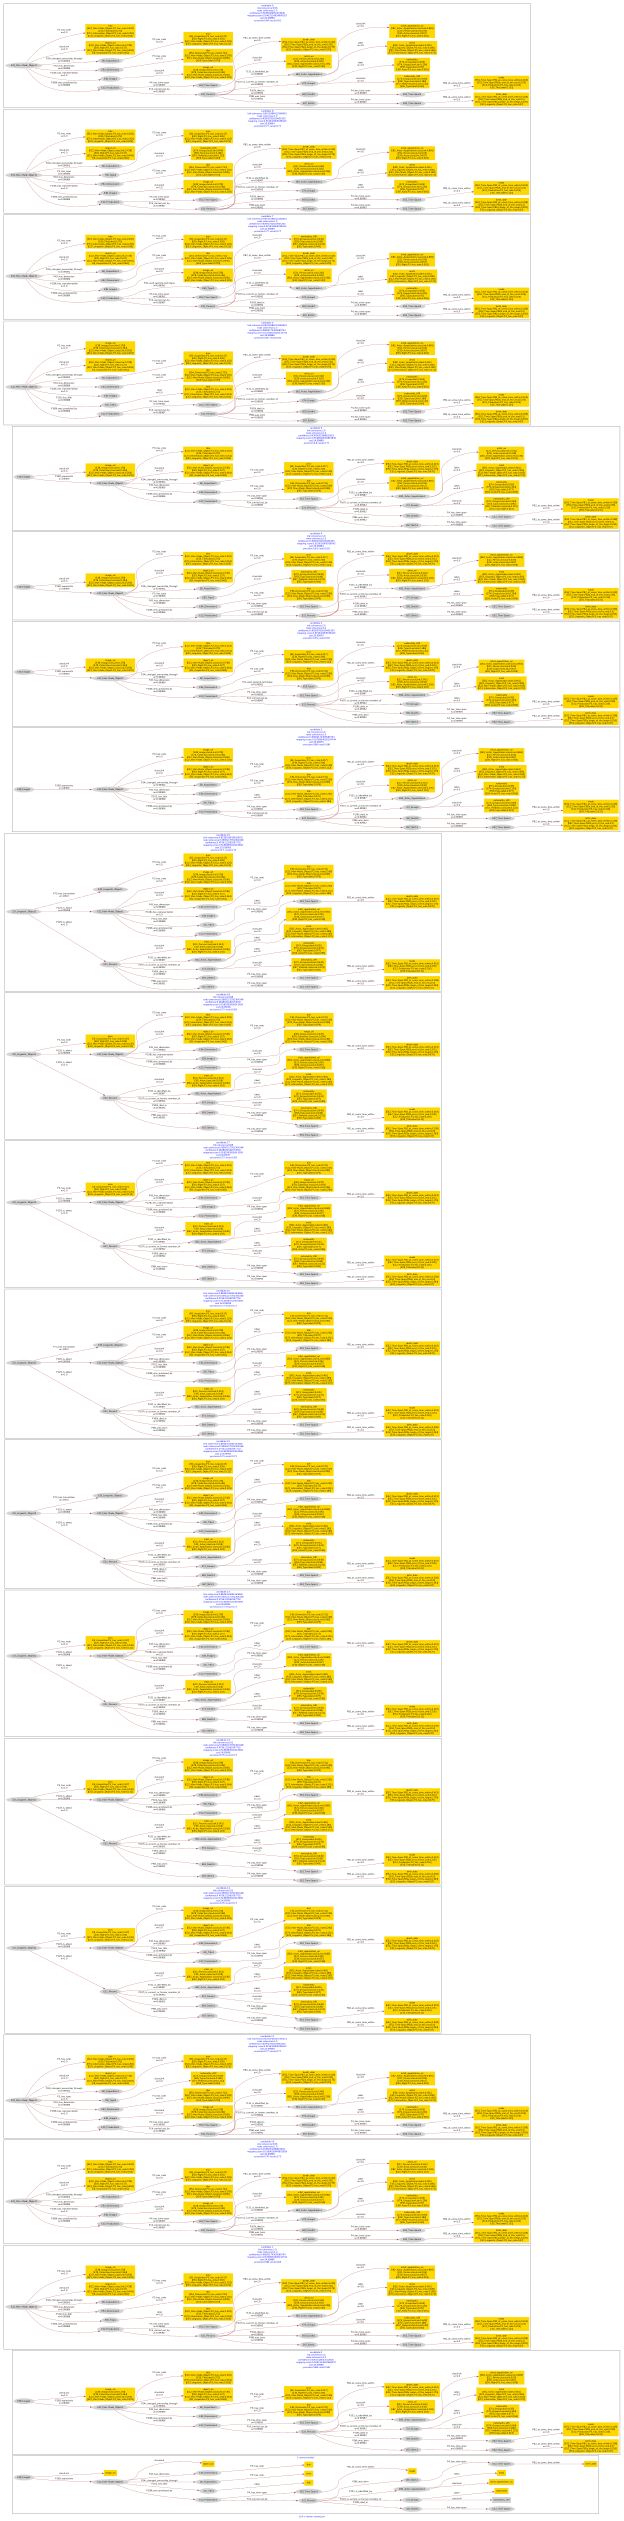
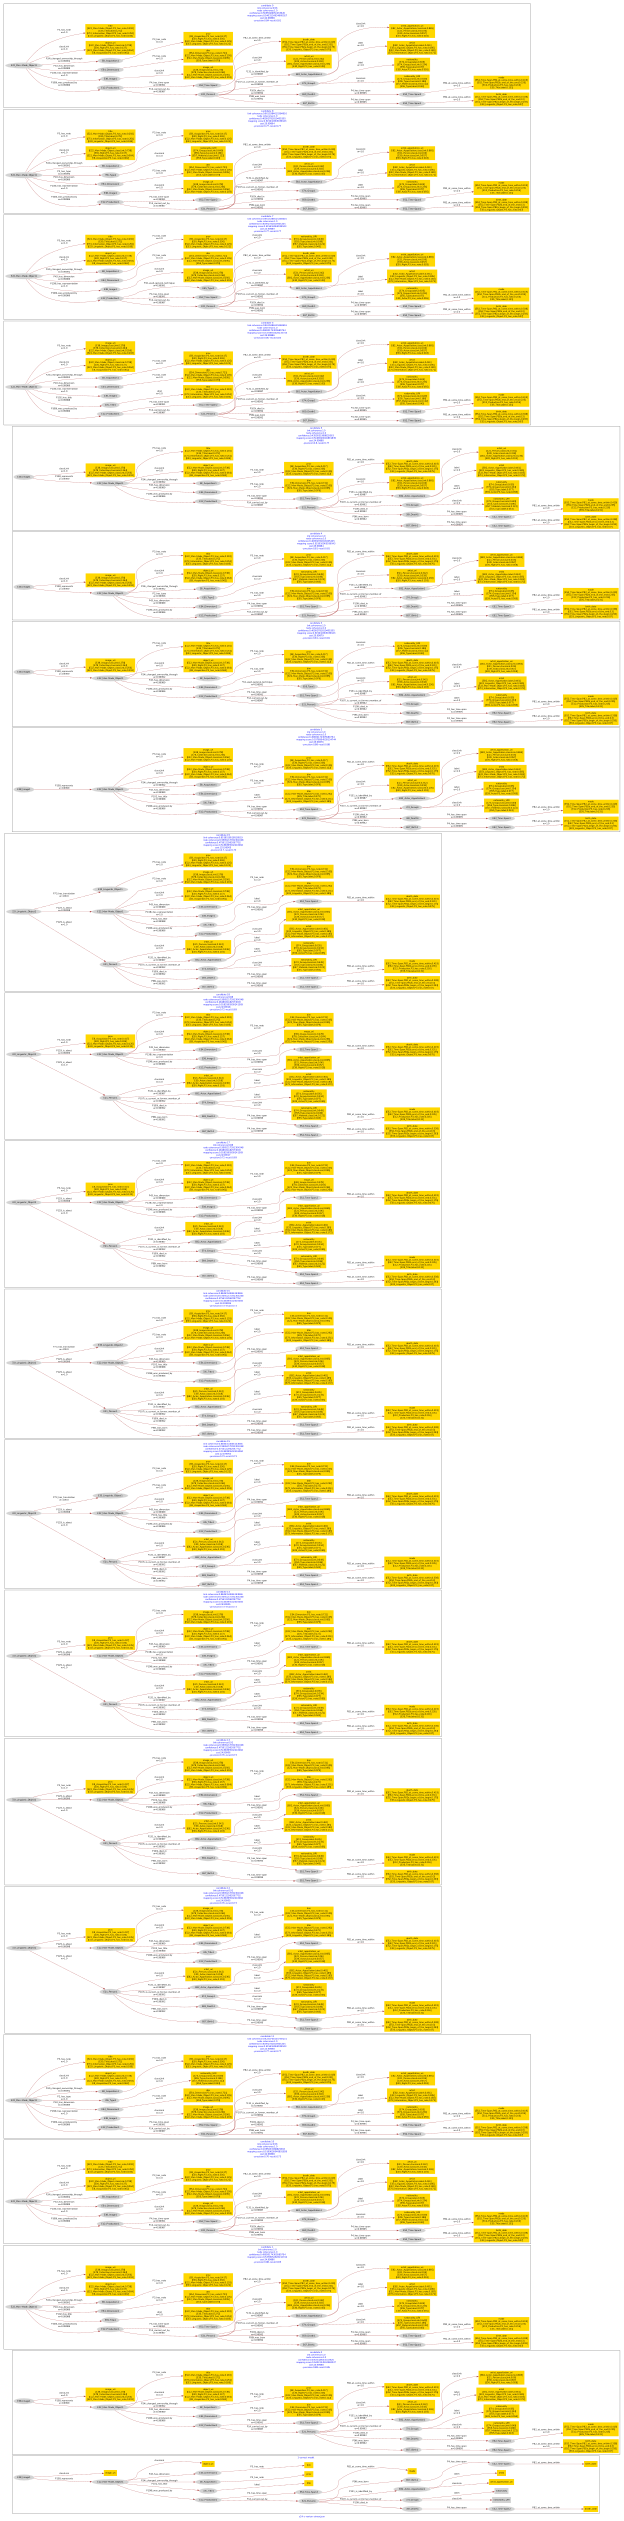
node "nationality": fillcolor gold -> lightgray
node "death_date": added
